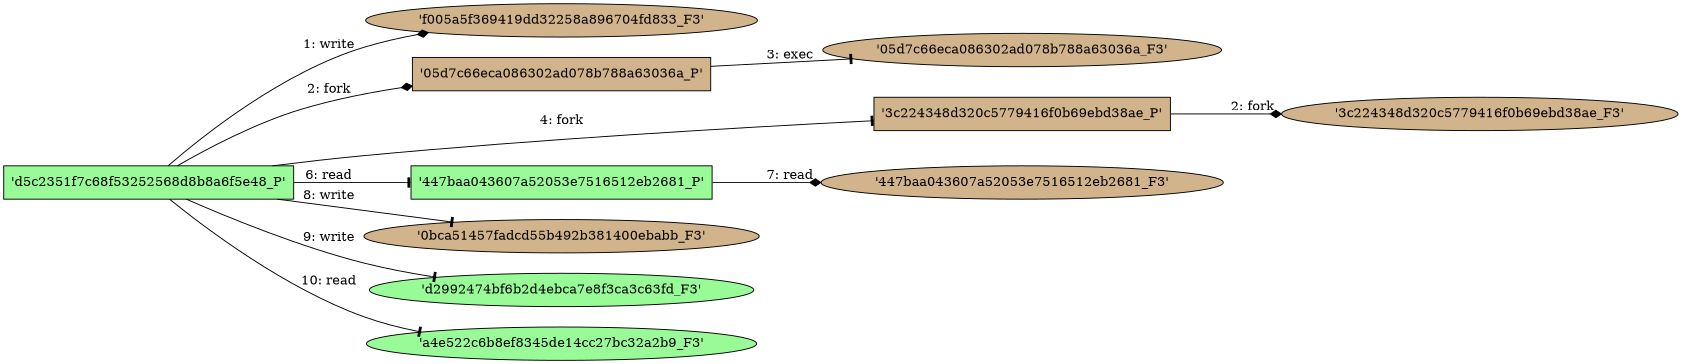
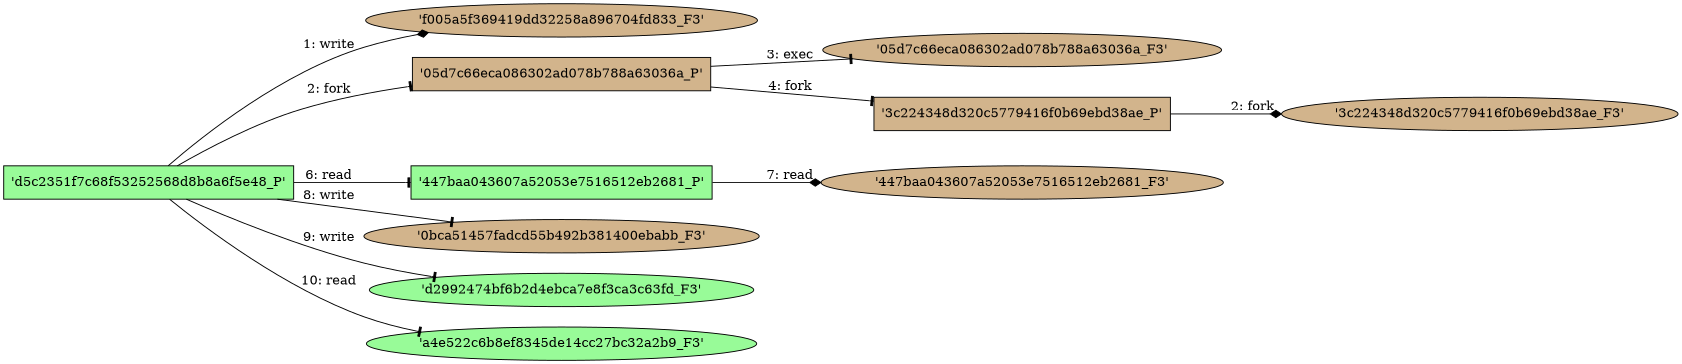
edge "'d5c2351f7c68f53252568d8b8a6f5e48_P'" -> "'05d7c66eca086302ad078b788a63036a_P'": arrowhead diamond -> tee
edge "'d5c2351f7c68f53252568d8b8a6f5e48_P'" -> "'3c224348d320c5779416f0b69ebd38ae_P'": now "'05d7c66eca086302ad078b788a63036a_P'" -> "'3c224348d320c5779416f0b69ebd38ae_P'"
